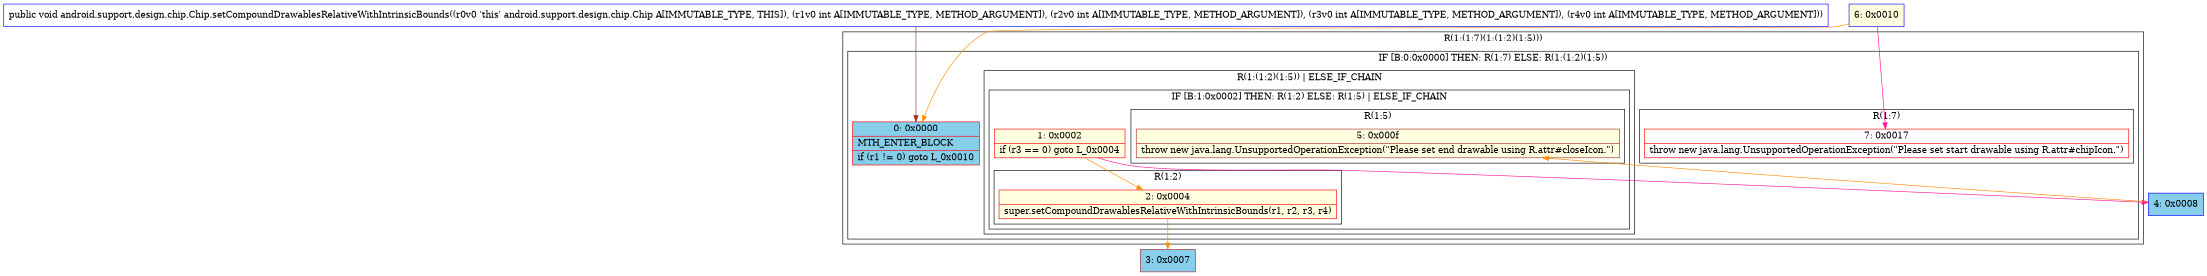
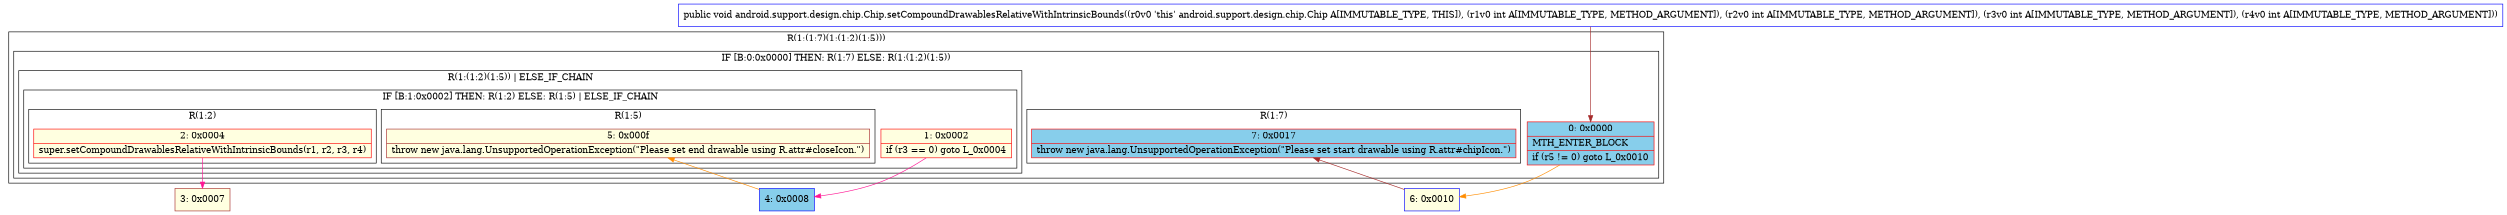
edge "6: 0x0010" -> "0: 0x0000": reversed
edge "6: 0x0010" -> "7: 0x0017": color deeppink -> brown
node "7: 0x0017": fillcolor white -> skyblue
node "0: 0x0000": text "if (r1 != 0) goto L_0x0010" -> "if (r5 != 0) goto L_0x0010"
edge "1: 0x0002" -> "2: 0x0004": removed
edge "2: 0x0004" -> "3: 0x0007": color darkorange -> deeppink
node "3: 0x0007": fillcolor skyblue -> lightyellow
